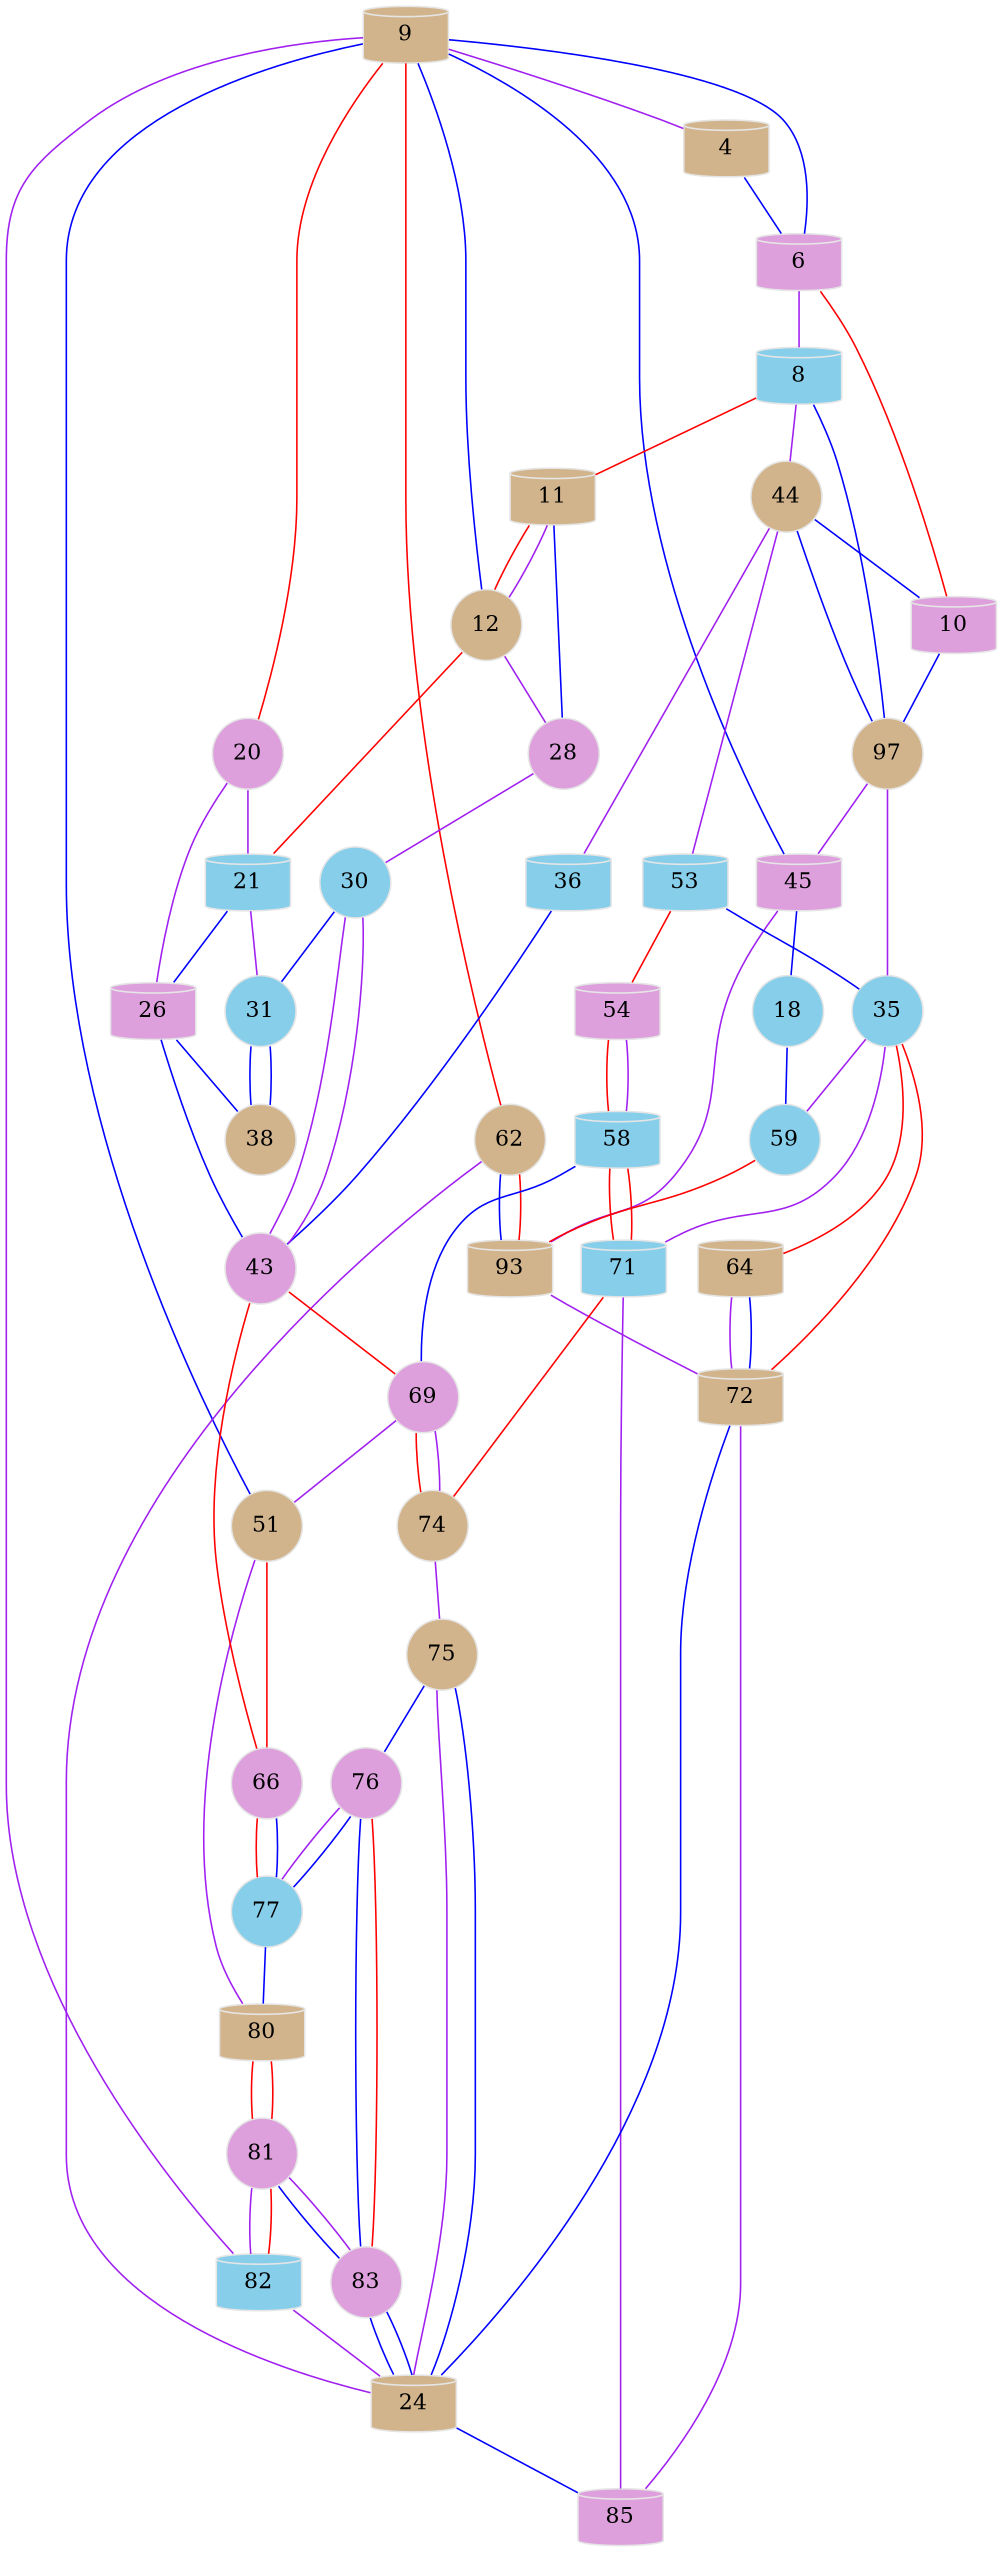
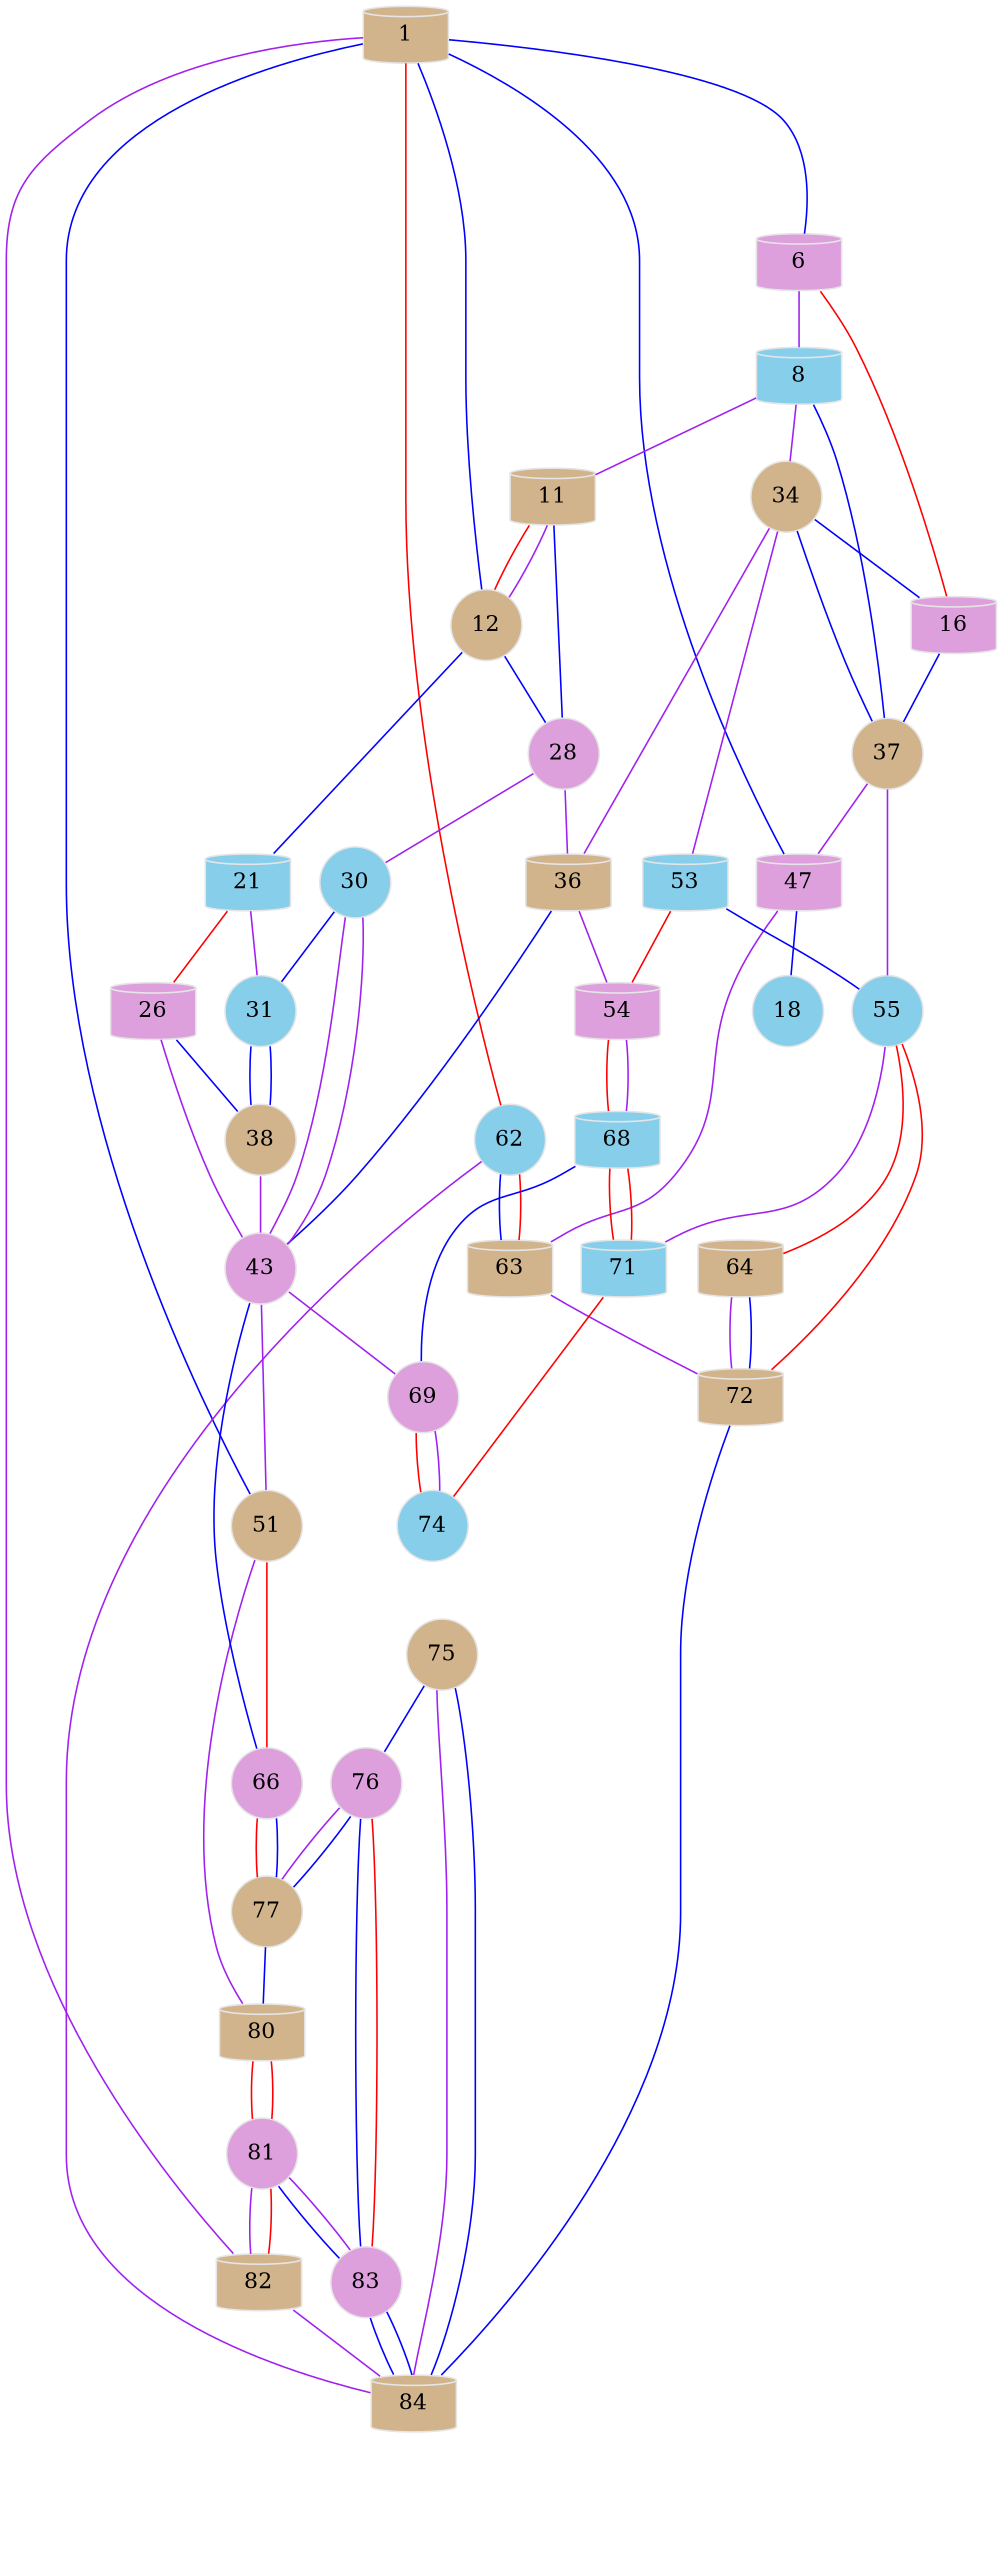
node "9": label "9" -> "1"
node "4": removed
edge "8" -- "11": color red -> purple
node "44": label "44" -> "34"
node "10": label "10" -> "16"
edge "12" -- "28": color purple -> blue
edge "12" -- "21": color red -> blue
node "20": removed
node "97": label "97" -> "37"
edge "28" -- "36": added
node "36": fillcolor skyblue -> tan
node "45": label "45" -> "47"
edge "21" -- "26": color blue -> red
edge "36" -- "54": added
node "35": label "35" -> "55"
node "62": fillcolor tan -> skyblue
node "58": label "58" -> "68"
node "59": removed
edge "26" -- "43": color blue -> purple
edge "38" -- "43": added
node "93": label "93" -> "63"
edge "43" -- "69": color red -> purple
edge "69" -- "51": now "43" -- "51"
edge "43" -- "66": color red -> blue
node "74": fillcolor tan -> skyblue
edge "74" -- "75": removed
node "77": fillcolor skyblue -> tan
node "82": fillcolor skyblue -> tan
node "24": label "24" -> "84"
node "85": removed
